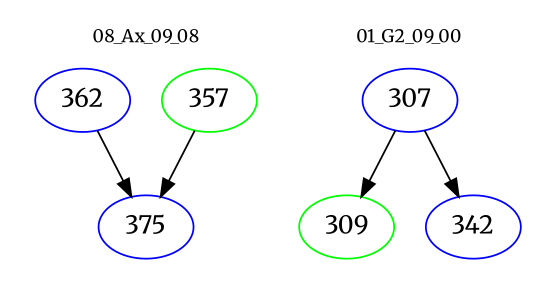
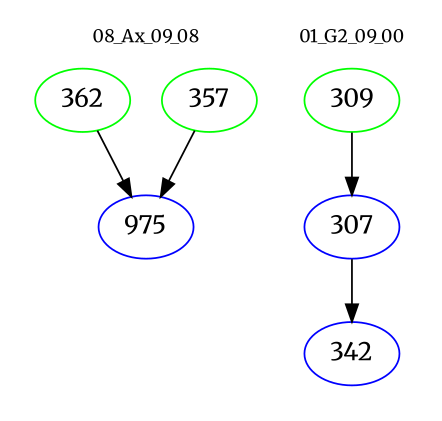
node "362": color blue -> green
edge "307" -> "309": reversed
node "375": label "375" -> "975"
